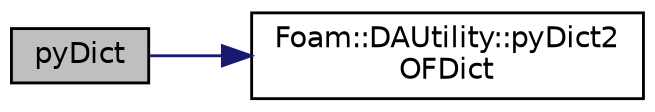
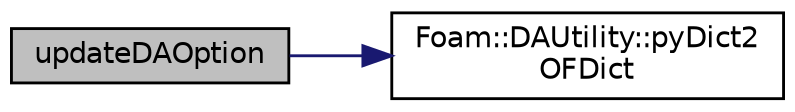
node "pyDict": label "pyDict" -> "updateDAOption"
